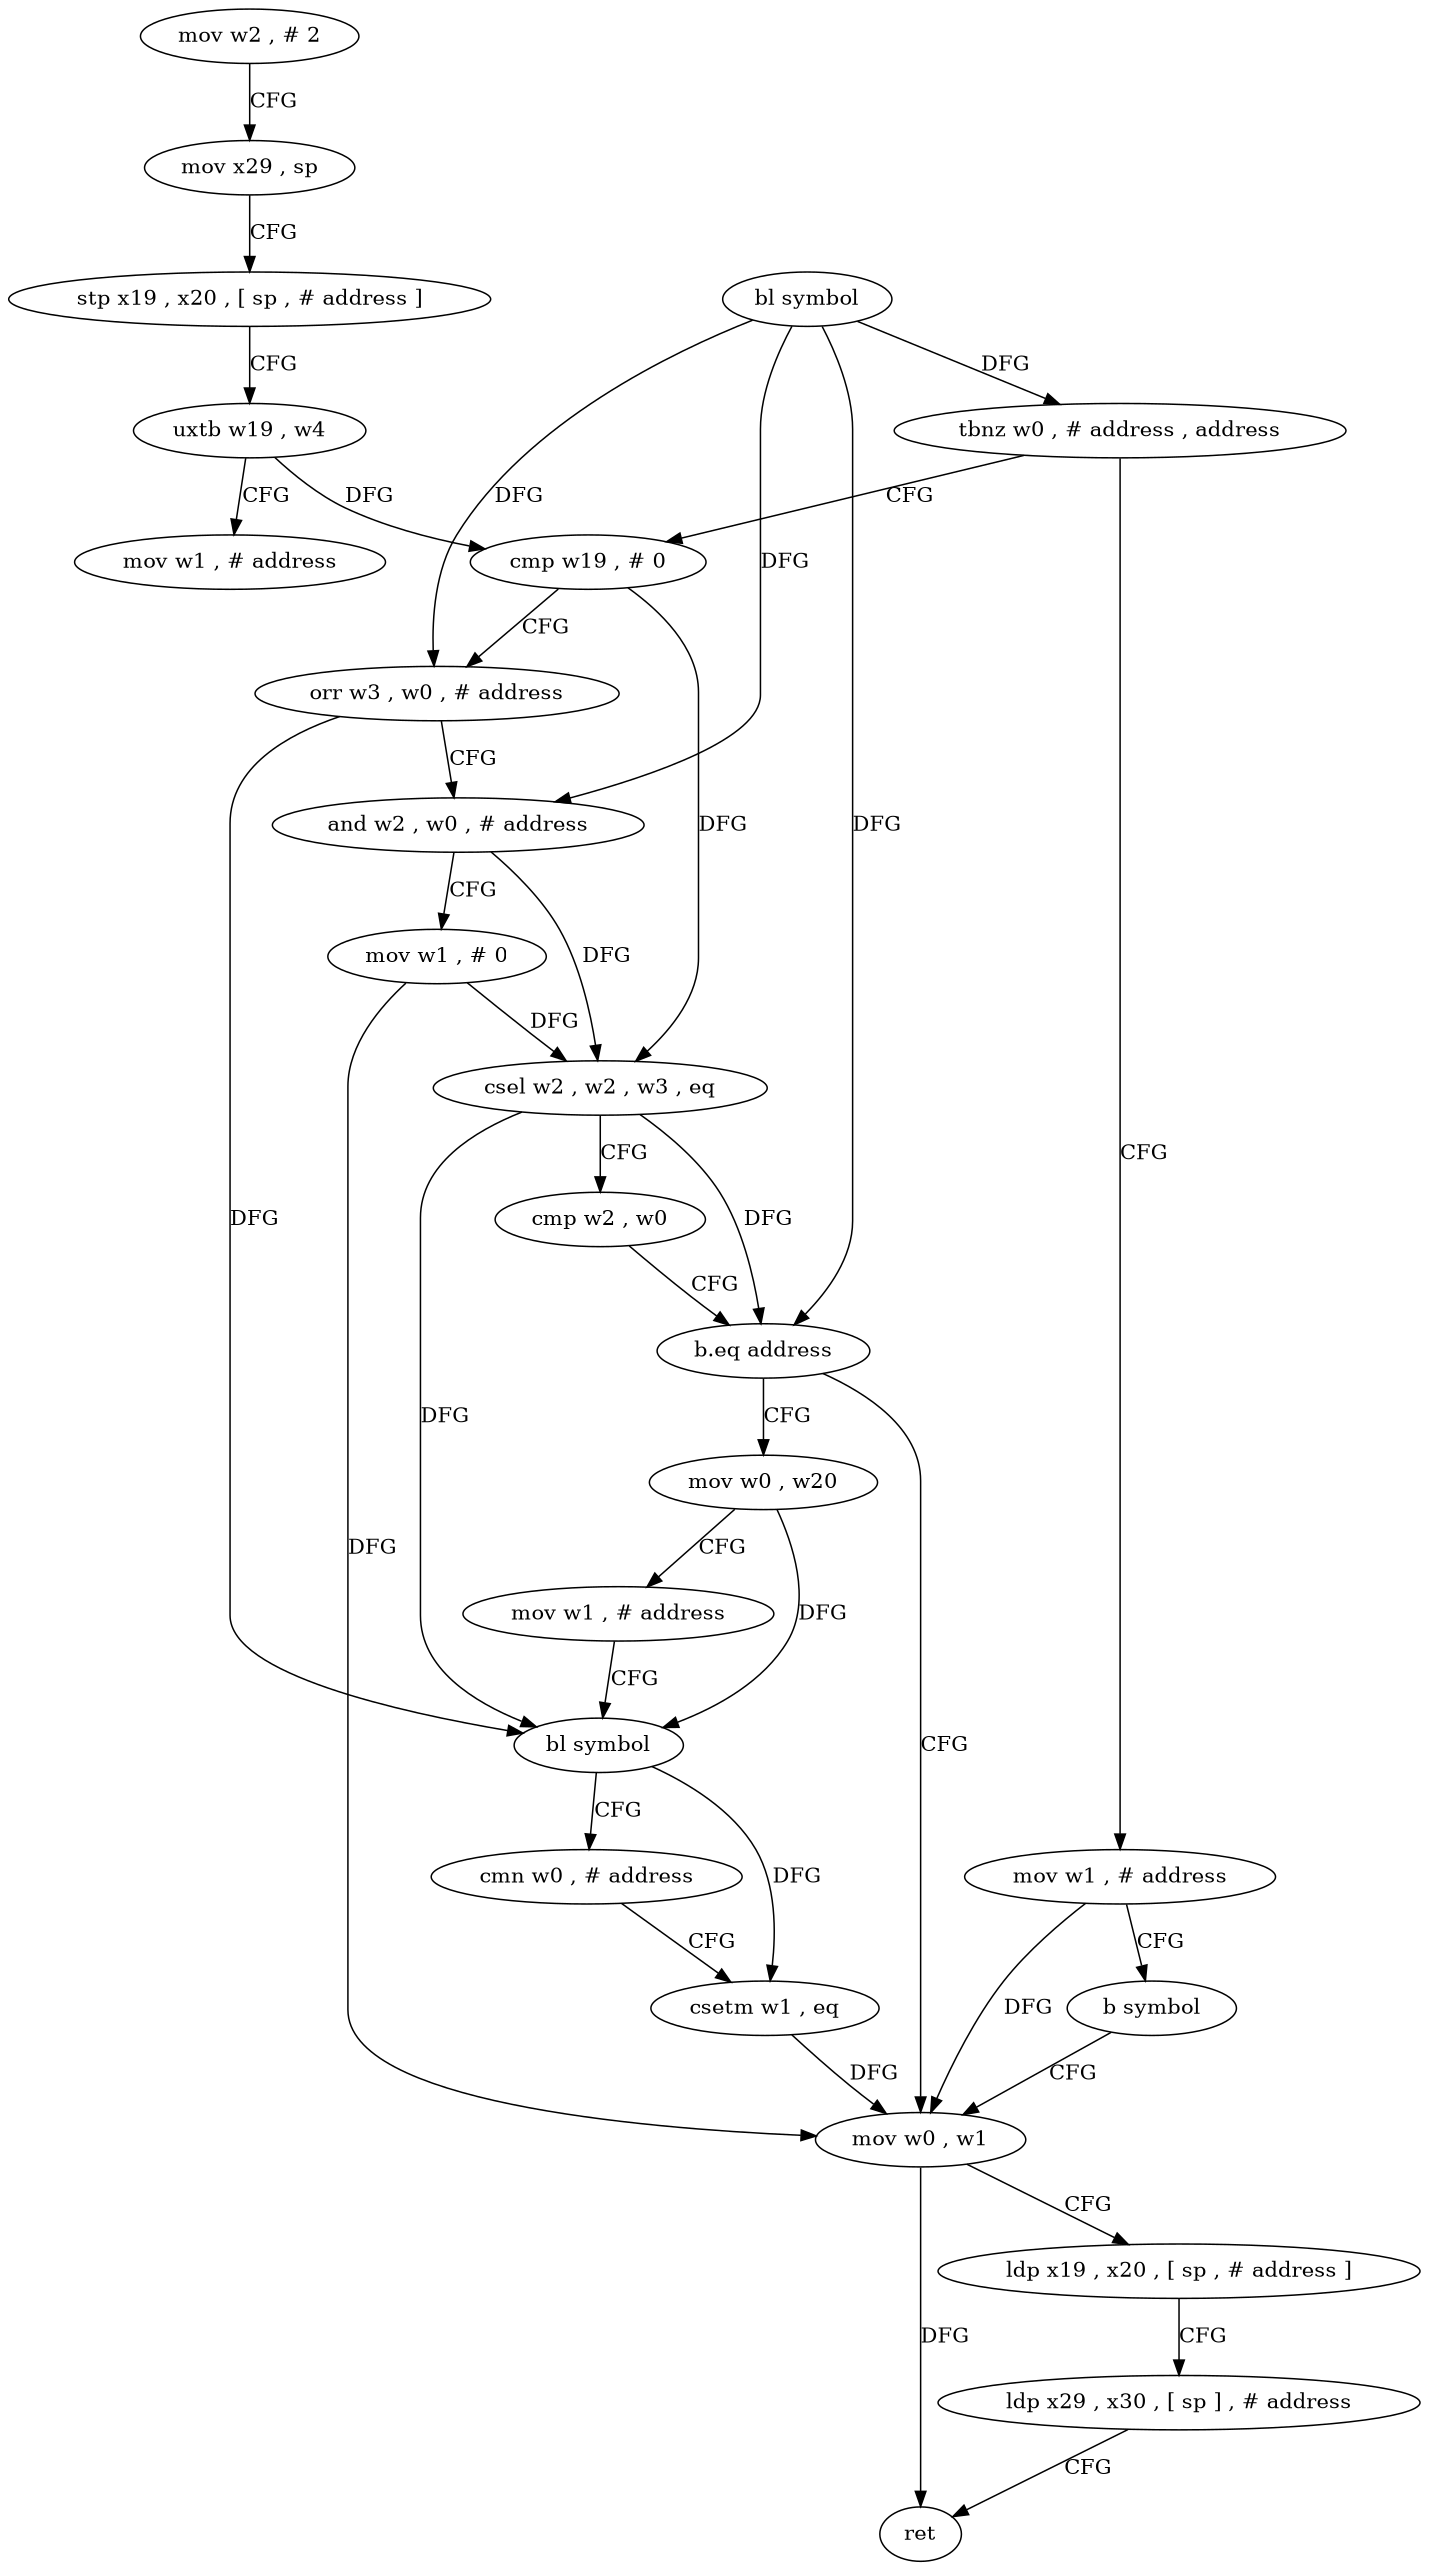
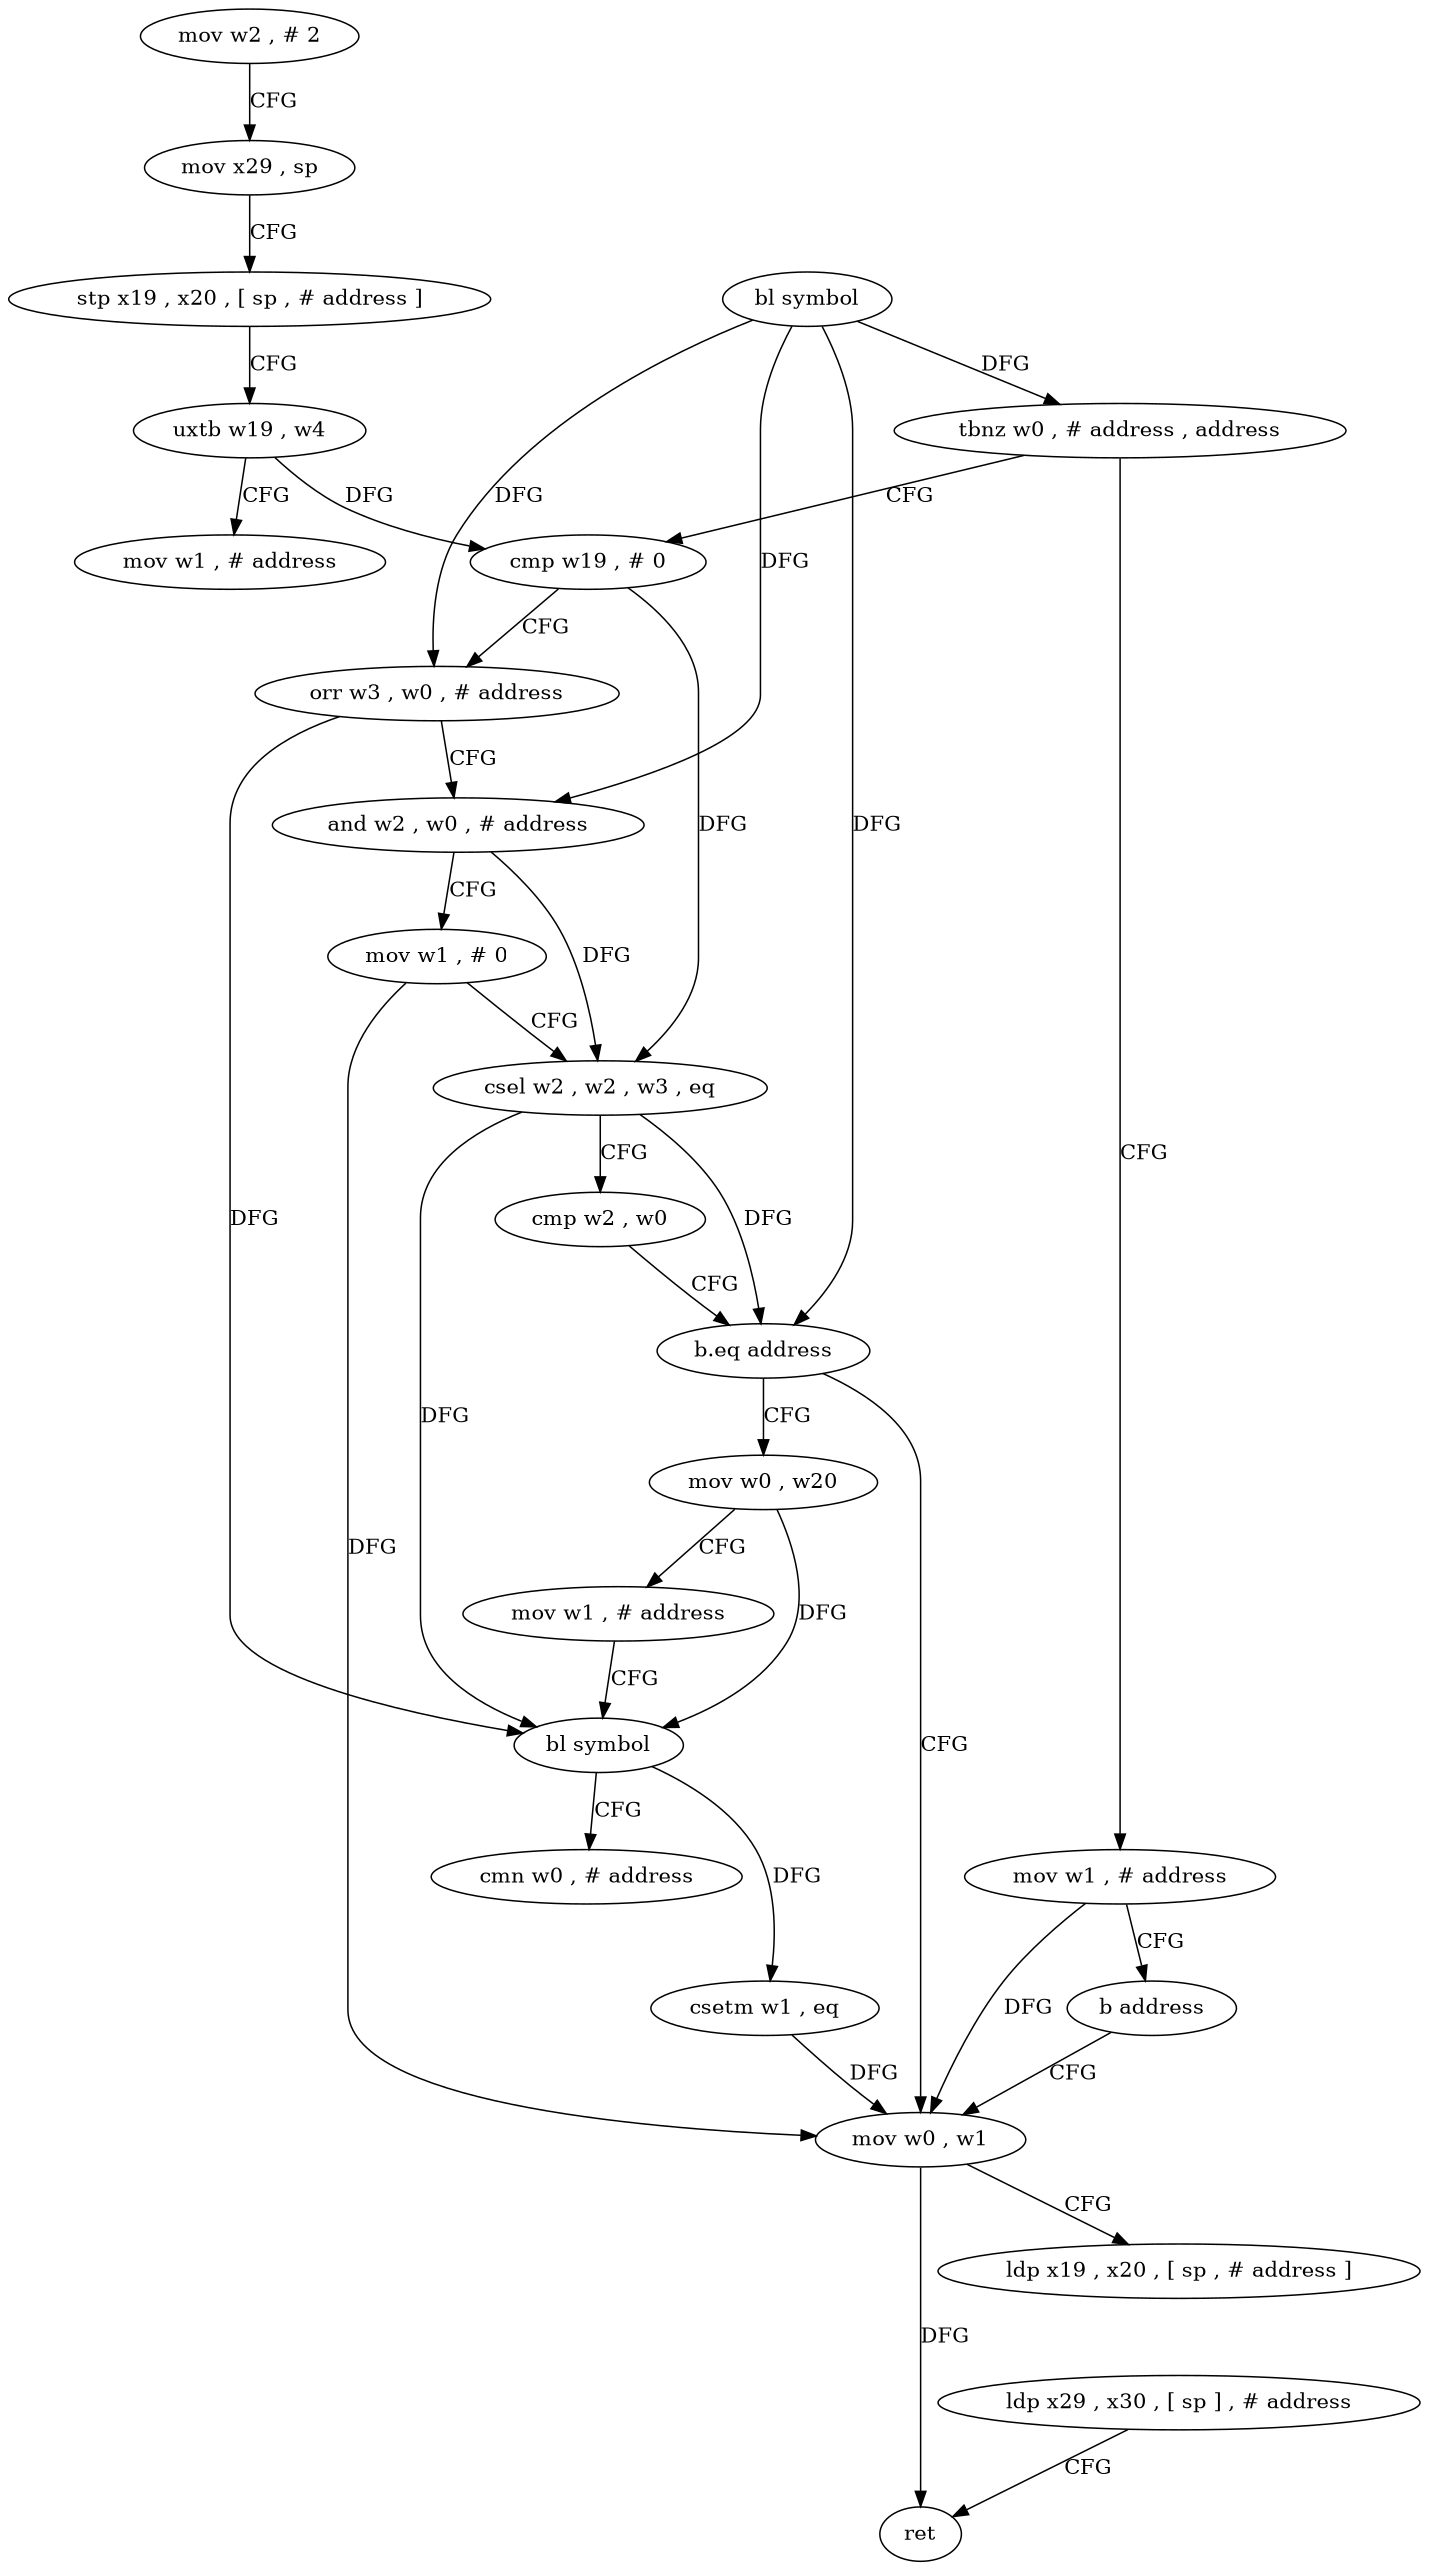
edge "mov w1 , # 0" -> "csel w2 , w2 , w3 , eq": label "DFG" -> "CFG"
edge "cmn w0 , # address" -> "csetm w1 , eq": removed, label "CFG"
node "b symbol": label "b symbol" -> "b address"
edge "ldp x19 , x20 , [ sp , # address ]" -> "ldp x29 , x30 , [ sp ] , # address": removed, label "CFG"
